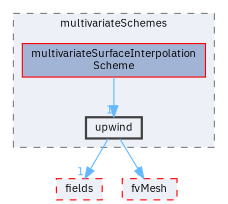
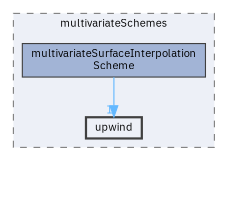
node "multivariateSurfaceInterpolation Scheme": color red -> grey25
node "fields": removed
node "fvMesh": removed
